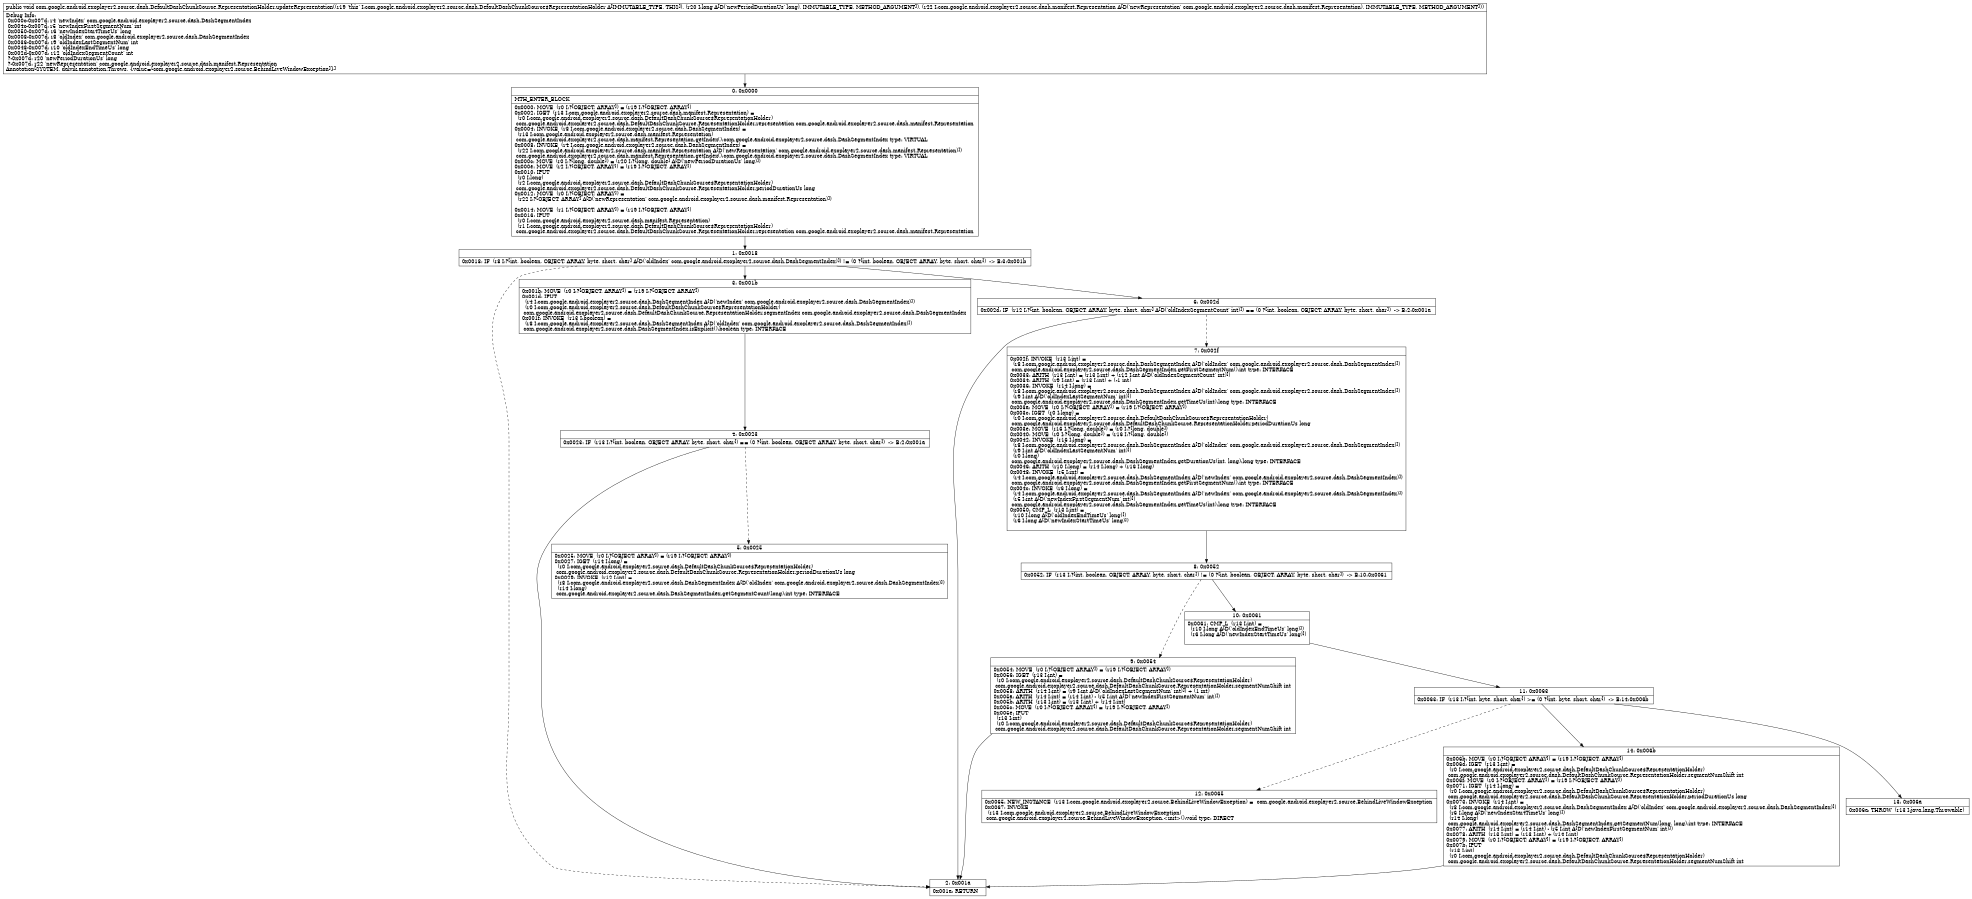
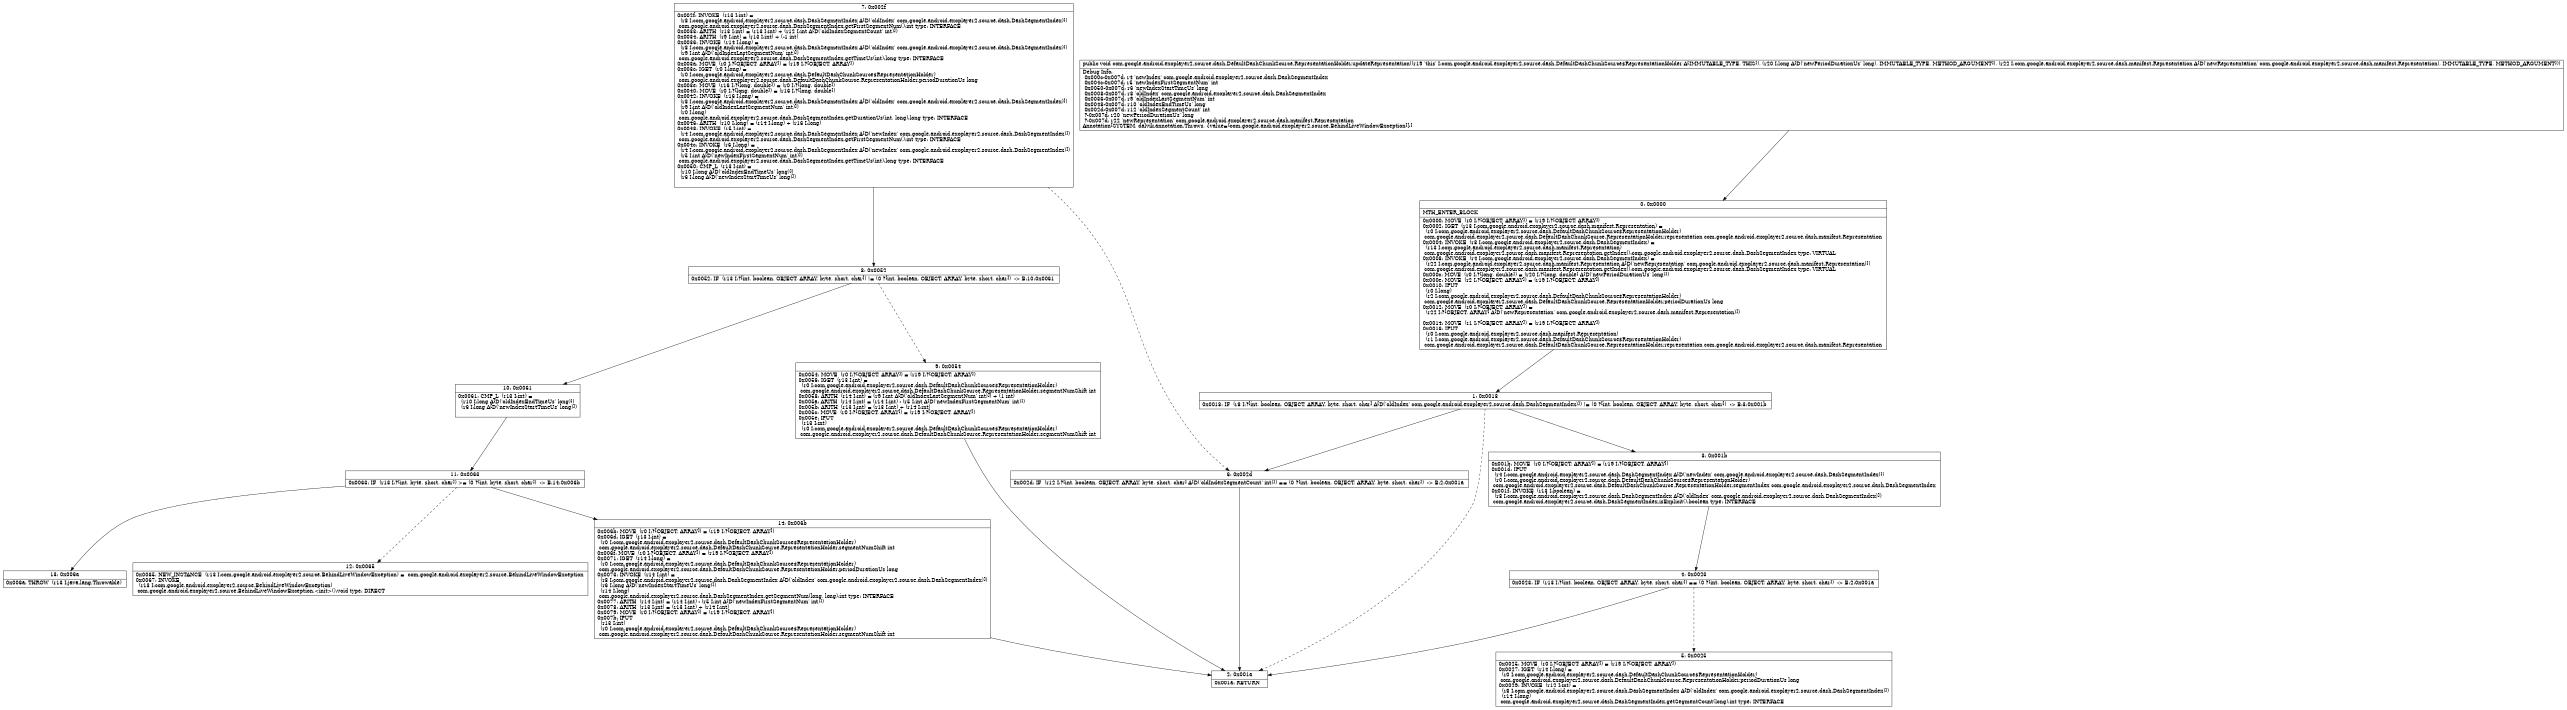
edge "6: 0x002d" -> "7: 0x002f": reversed
